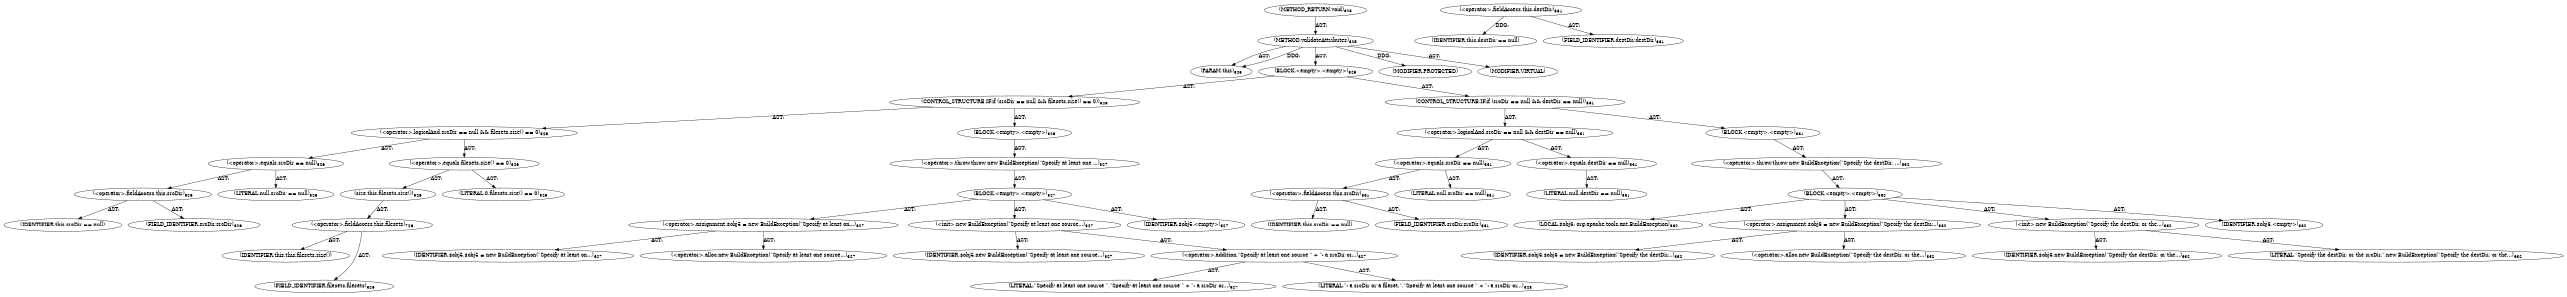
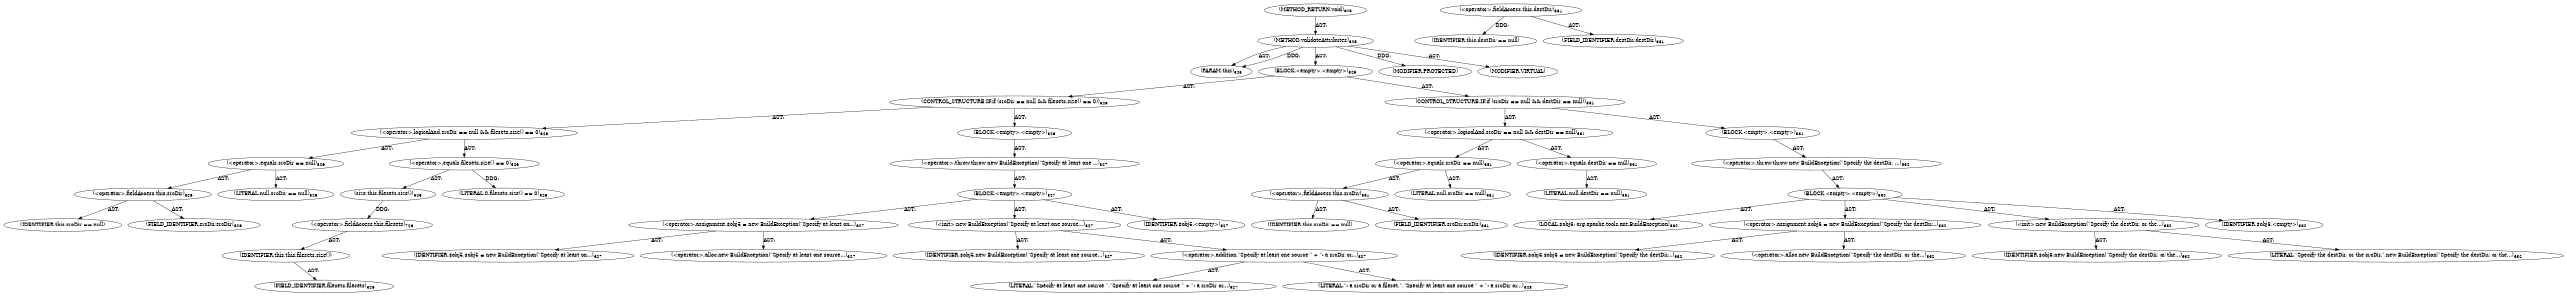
edge "(<operator>.equals,filesets.size() == 0)" -> "(LITERAL,0,filesets.size() == 0)": label "AST: " -> "DDG: "
edge "(size,this.filesets.size())" -> "(<operator>.fieldAccess,this.filesets)": label "AST: " -> "DDG: "
edge "(<operator>.fieldAccess,this.filesets)" -> "(FIELD_IDENTIFIER,filesets,filesets)": now "(IDENTIFIER,this,this.filesets.size())" -> "(FIELD_IDENTIFIER,filesets,filesets)"
